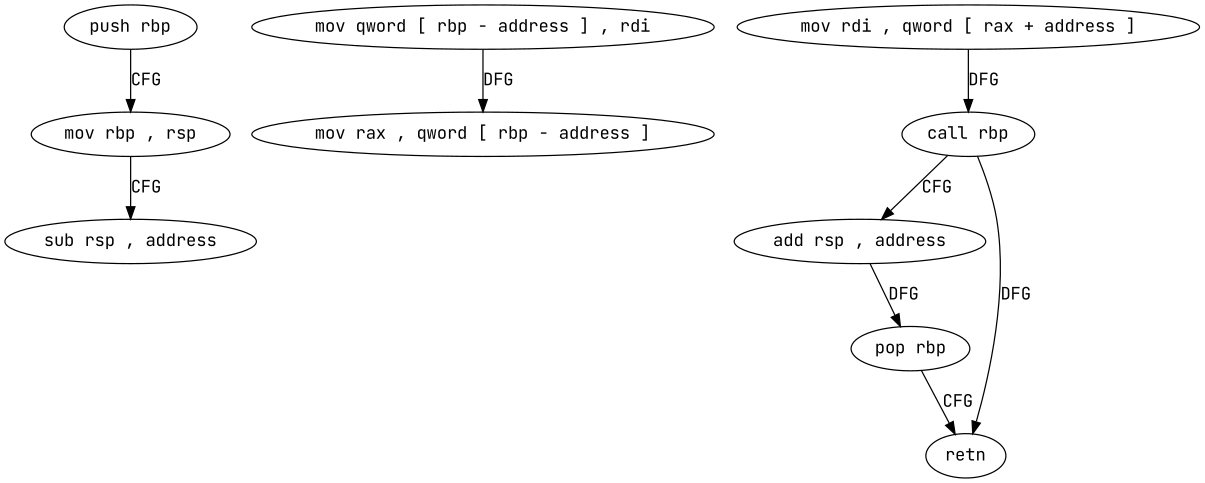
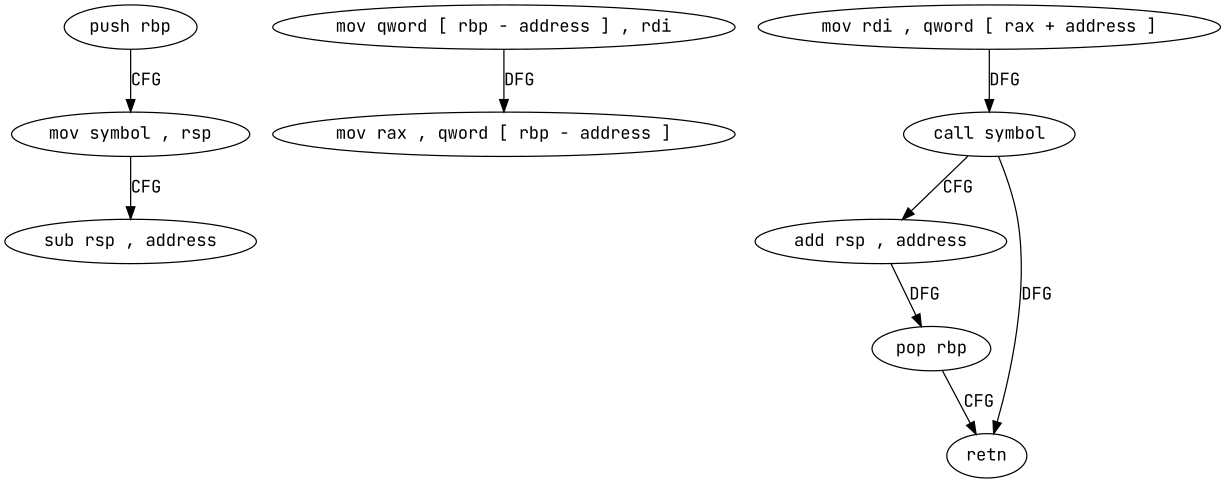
node "mov rbp , rsp": label "mov rbp , rsp" -> "mov symbol , rsp"
node "call rbp": label "call rbp" -> "call symbol"
